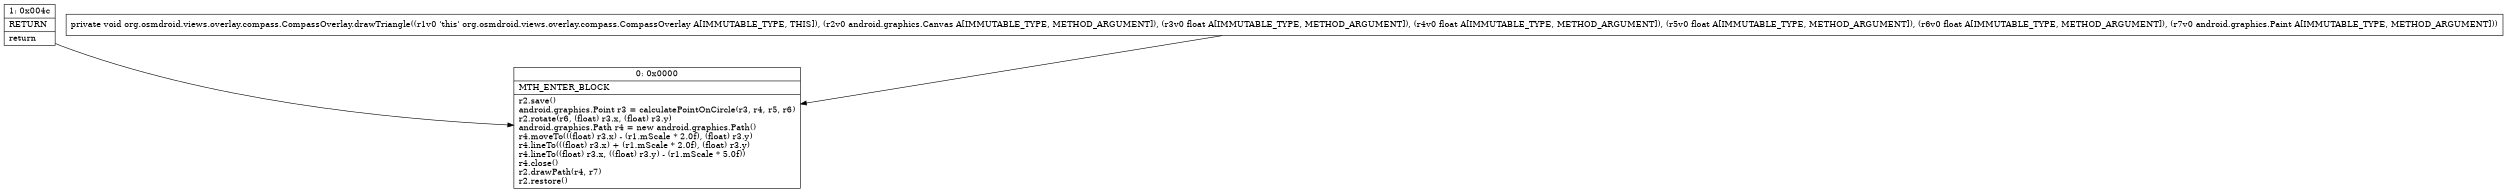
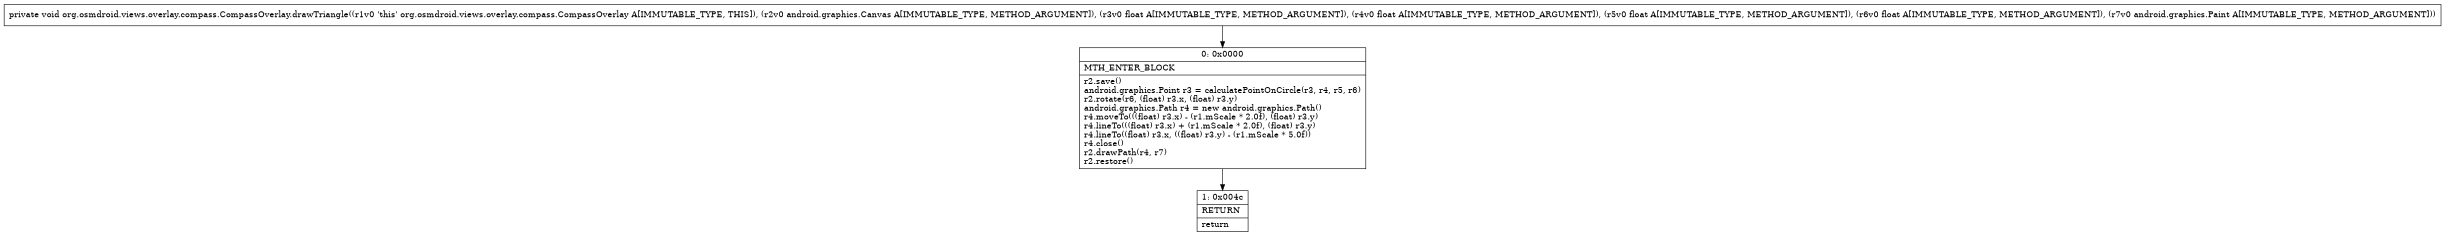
edge "1: 0x004c" -> "0: 0x0000": reversed
